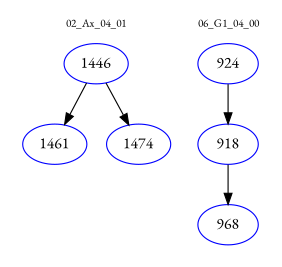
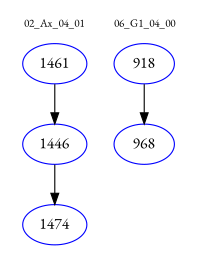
node "924": removed
edge "1446" -> "1461": reversed
